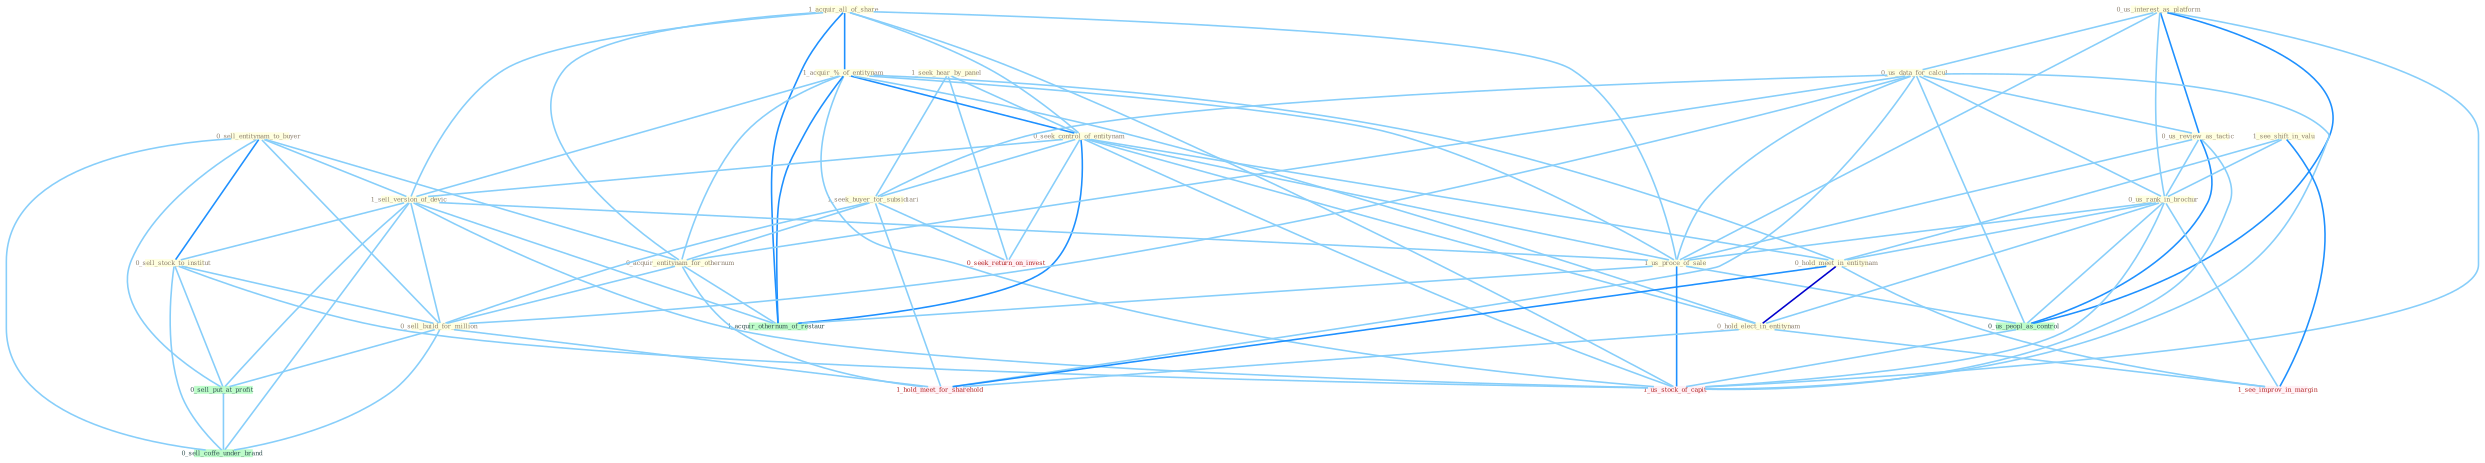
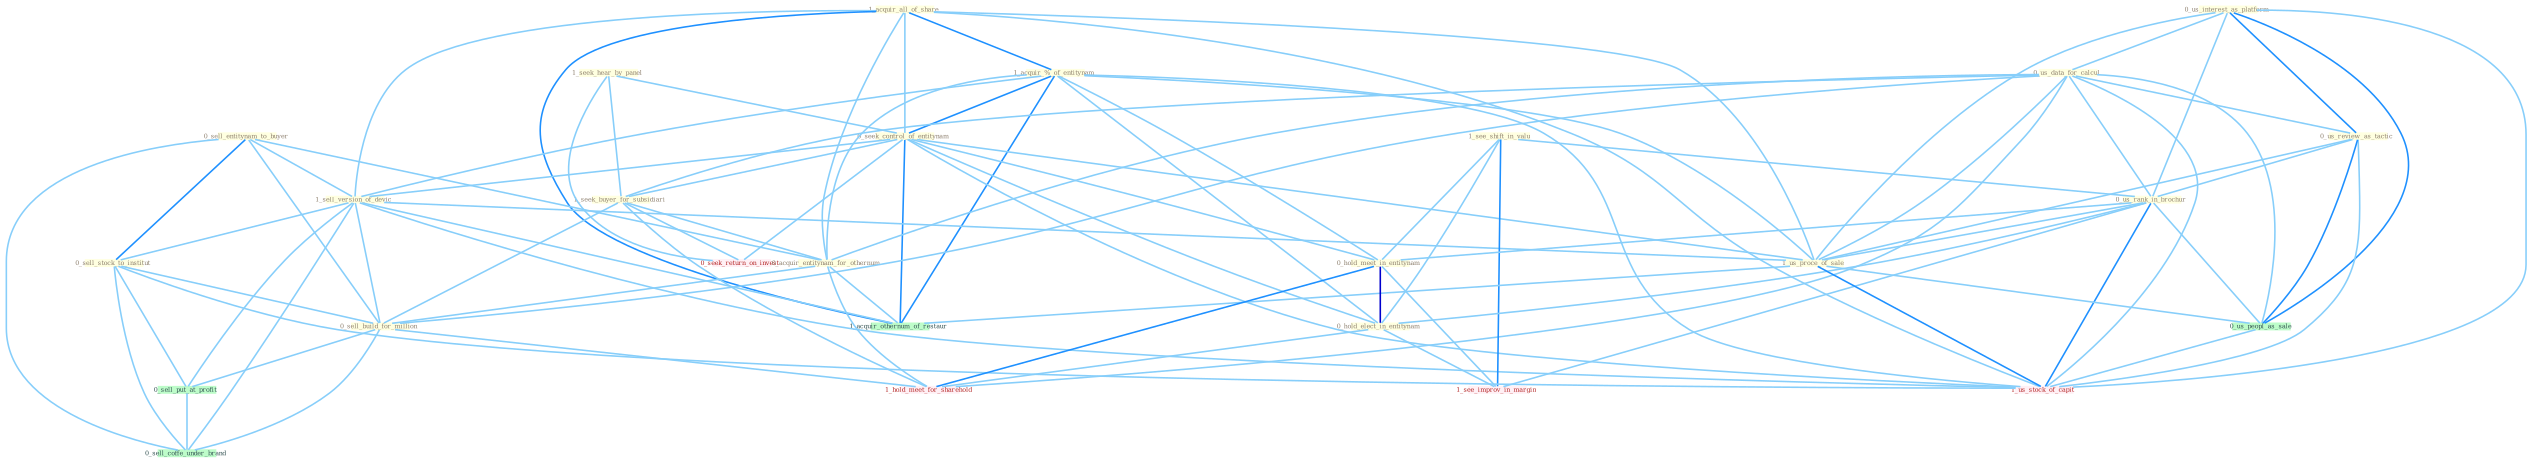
edge "1_see_shift_in_valu" -- "0_hold_elect_in_entitynam": added
edge "0_sell_entitynam_to_buyer" -- "0_sell_put_at_profit": removed
node "0_us_peopl_as_control": label "0_us_peopl_as_control" -> "0_us_peopl_as_sale"
edge "0_us_rank_in_brochur" -- "1_us_stock_of_capit": color #87cefa -> #1e90ff
